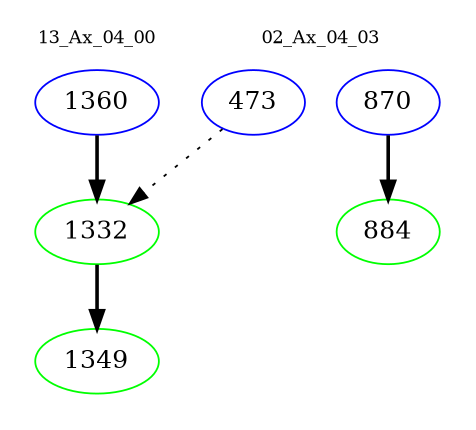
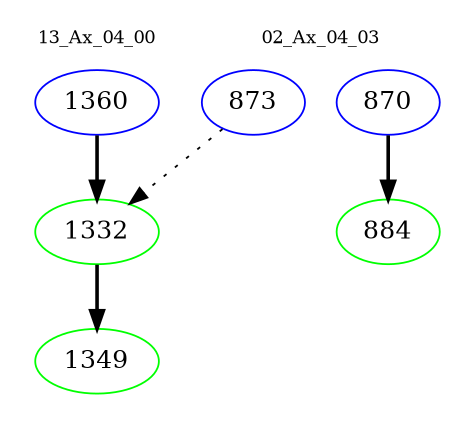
node "473": label "473" -> "873"
